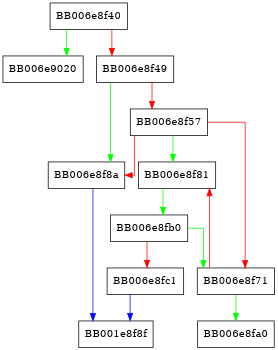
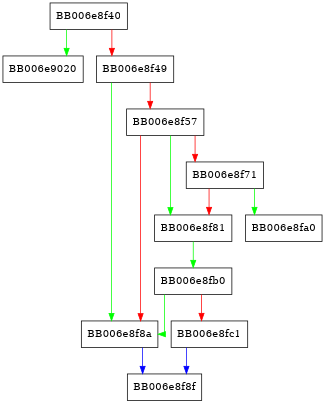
edge "BB006e8fb0" -> "BB006e8f71": now "BB006e8fb0" -> "BB006e8f8a"
node "BB001e8f8f": label "BB001e8f8f" -> "BB006e8f8f"
